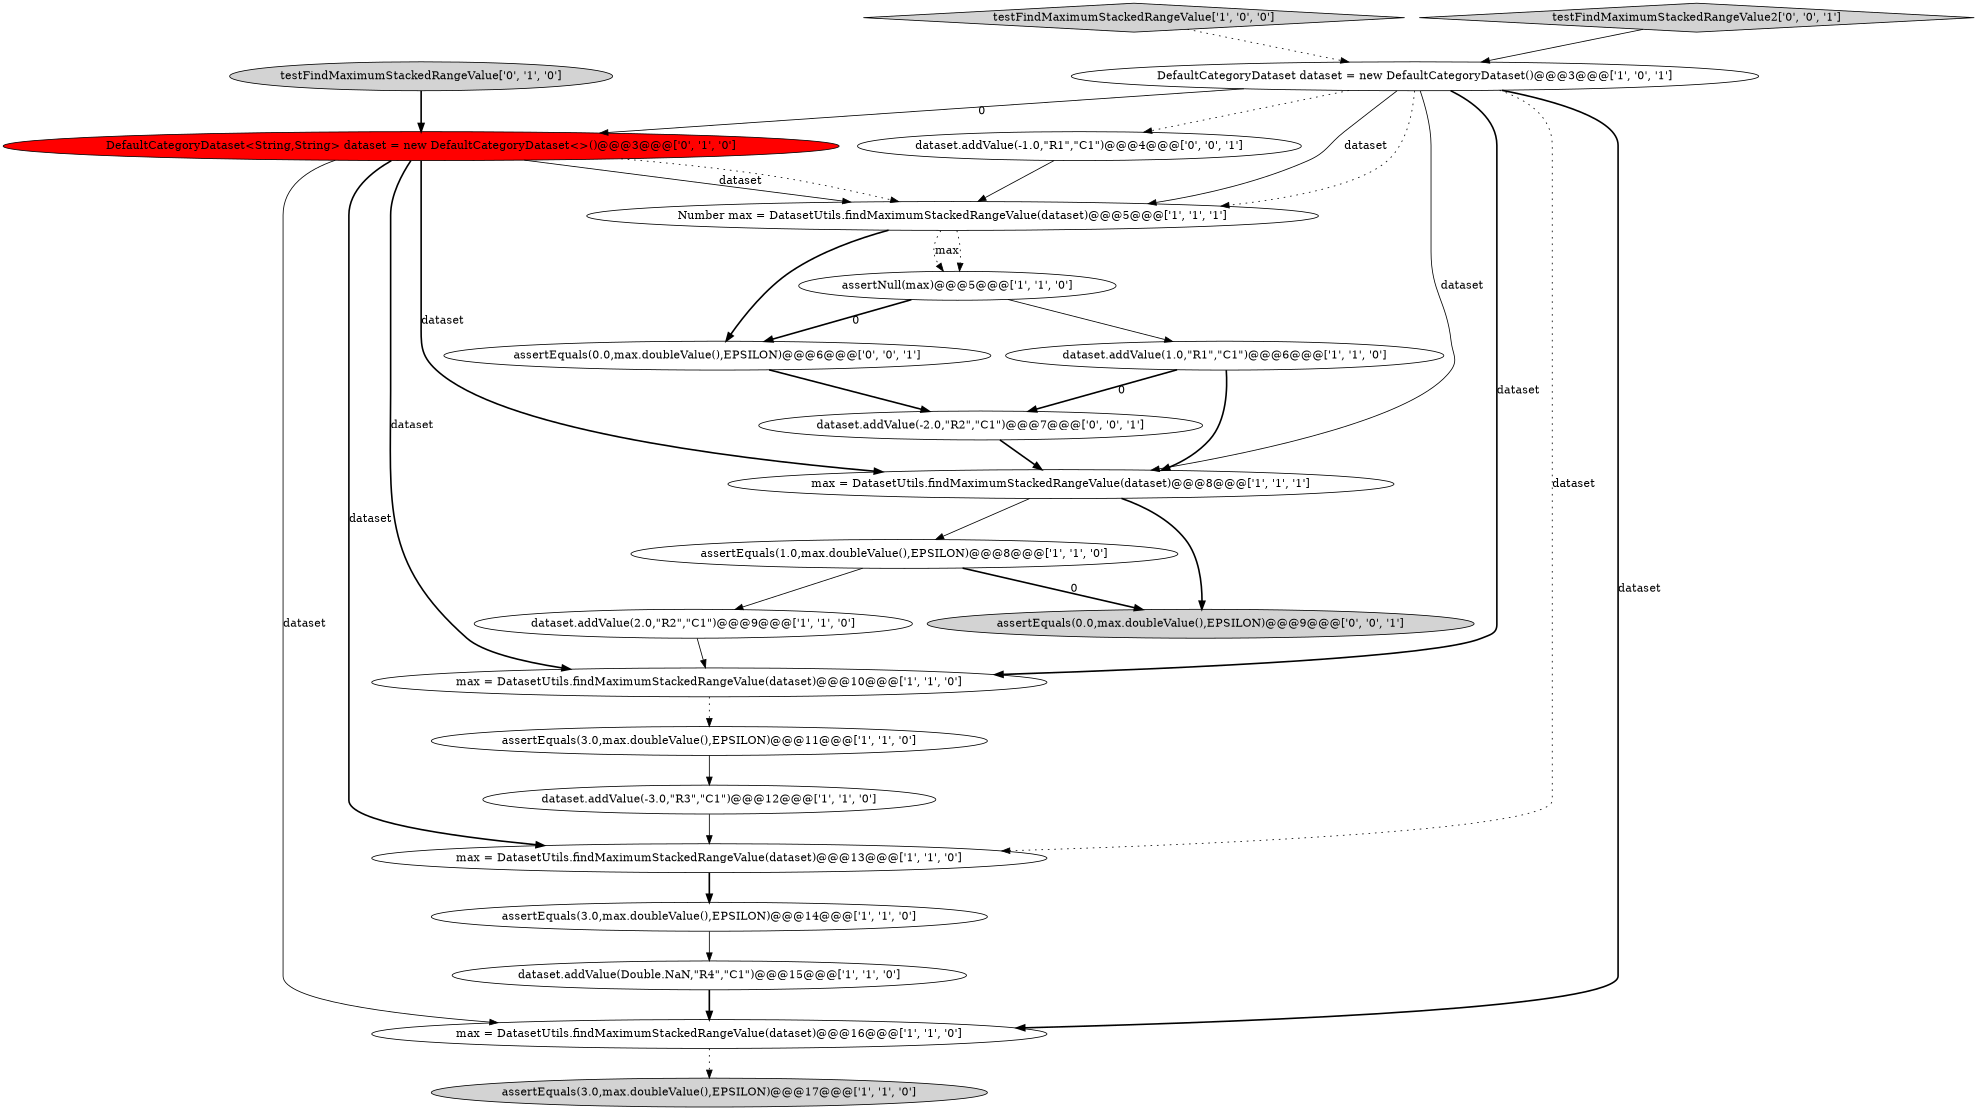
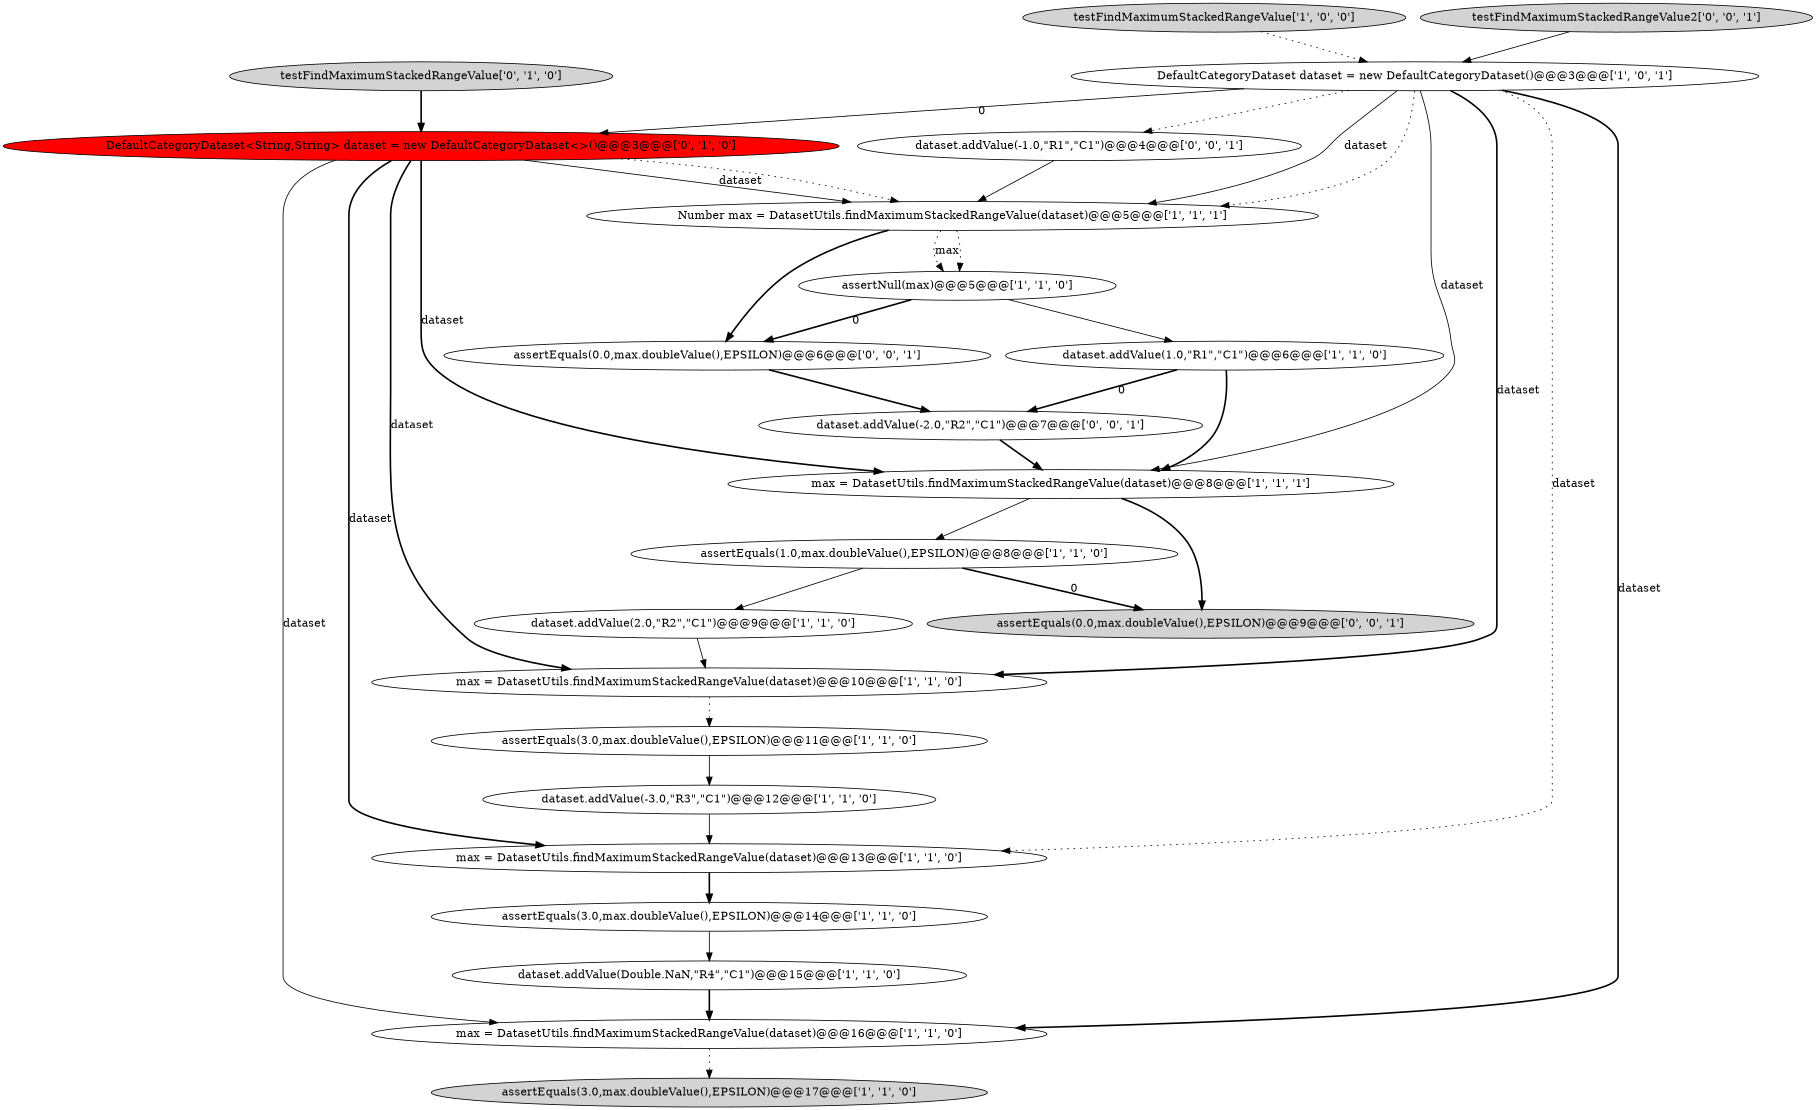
node "testFindMaximumStackedRangeValue['1', '0', '0']": shape diamond -> ellipse
node "testFindMaximumStackedRangeValue2['0', '0', '1']": shape diamond -> ellipse
